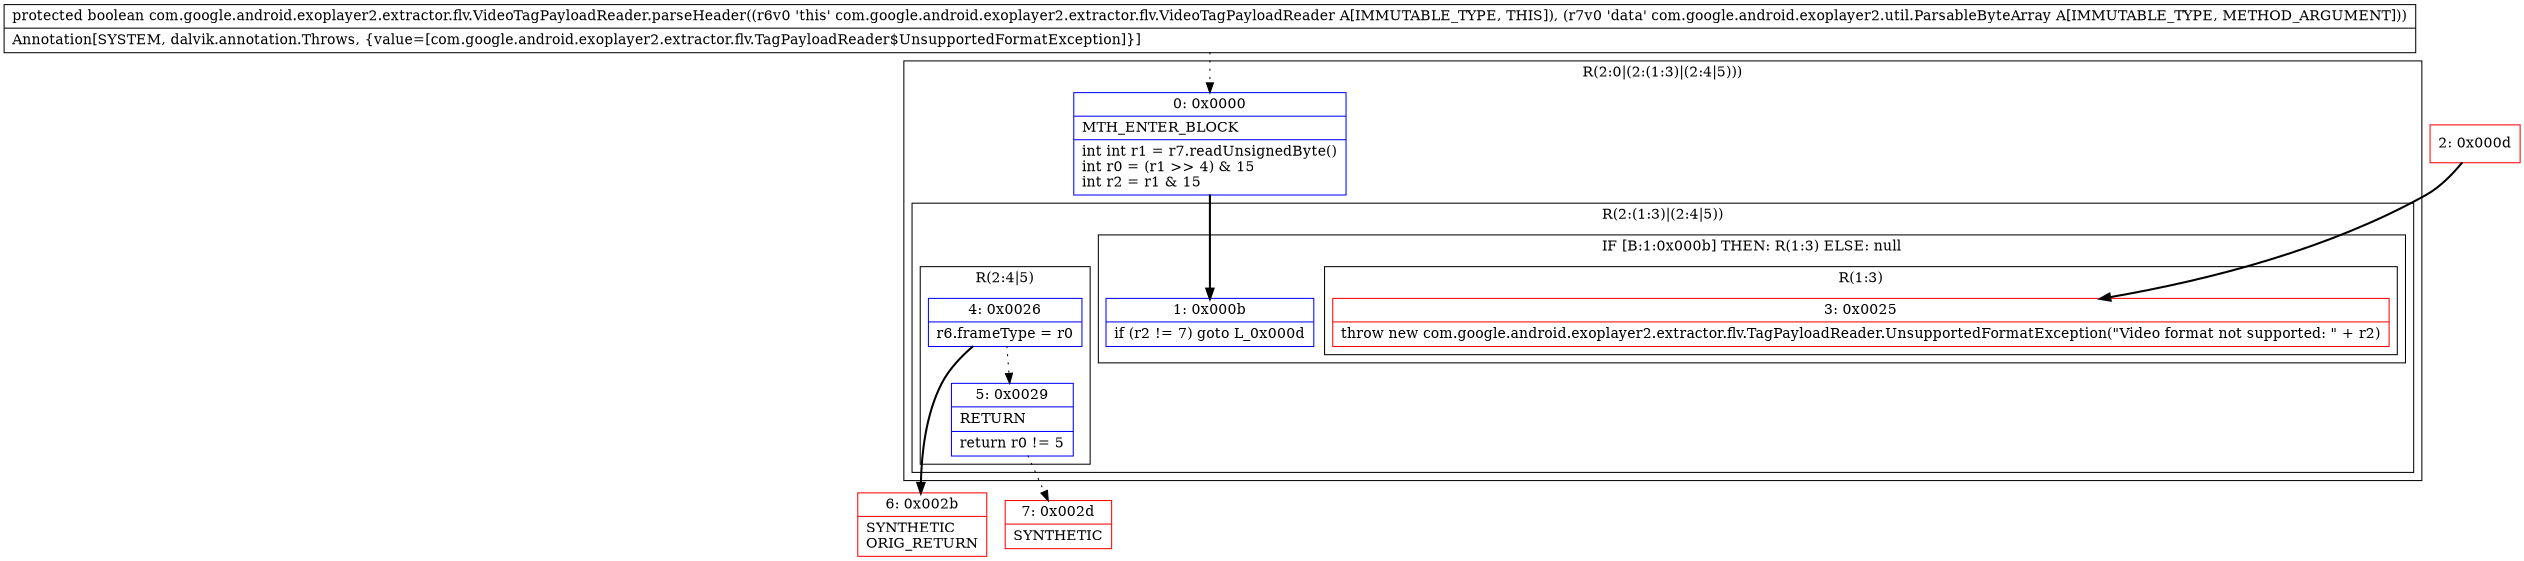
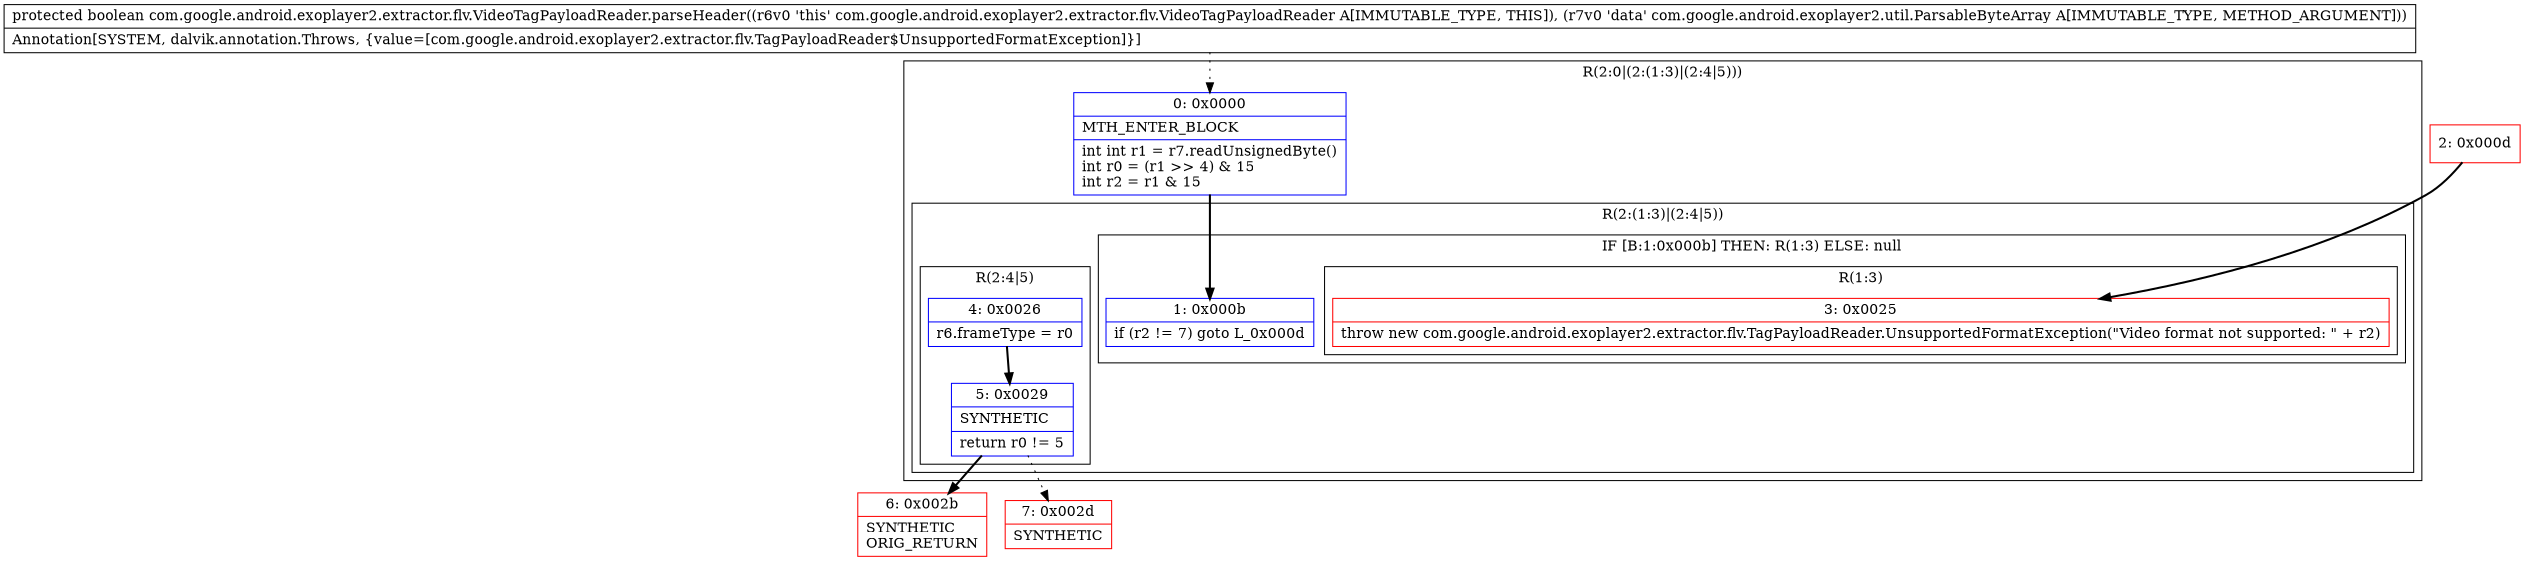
edge "4: 0x0026" -> "5: 0x0029": style dotted -> bold
edge "4: 0x0026" -> "6: 0x002b": now "5: 0x0029" -> "6: 0x002b"
node "5: 0x0029": text "RETURN" -> "SYNTHETIC"
